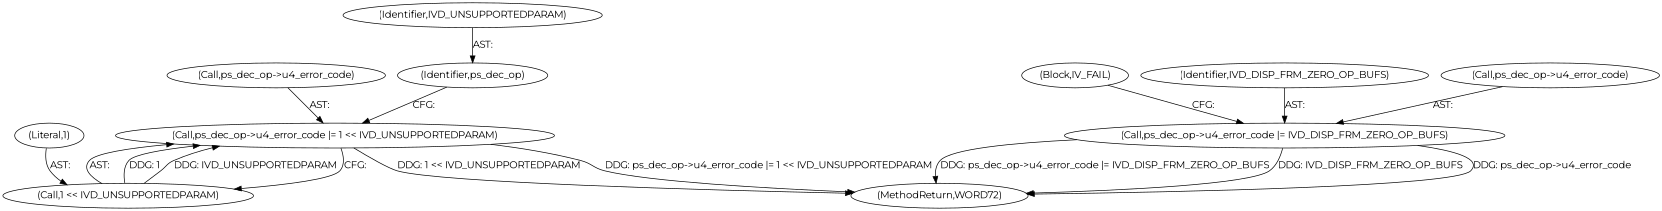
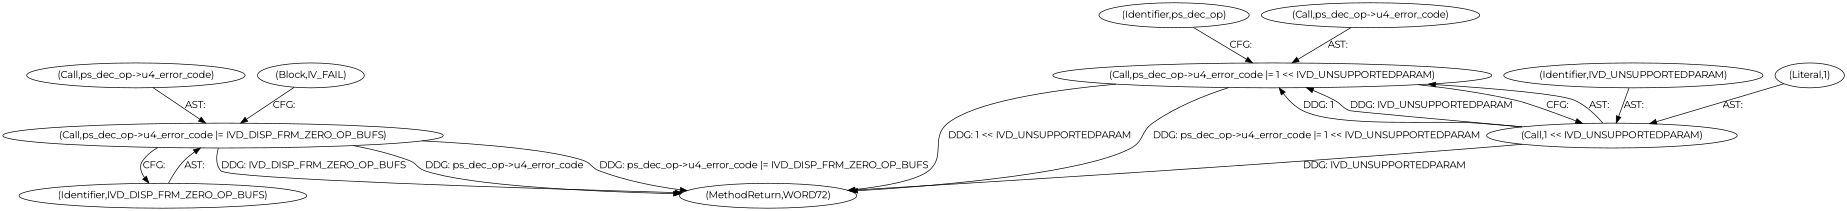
edge "(Identifier,IVD_UNSUPPORTEDPARAM)" -> "(Identifier,ps_dec_op)": now "(Identifier,IVD_UNSUPPORTEDPARAM)" -> "(Call,1 << IVD_UNSUPPORTEDPARAM)"
edge "(Call,ps_dec_op->u4_error_code |= IVD_DISP_FRM_ZERO_OP_BUFS)" -> "(Identifier,IVD_DISP_FRM_ZERO_OP_BUFS)": added, label "CFG:"
edge "(Call,1 << IVD_UNSUPPORTEDPARAM)" -> "(MethodReturn,WORD72)": added, label "DDG: IVD_UNSUPPORTEDPARAM"
